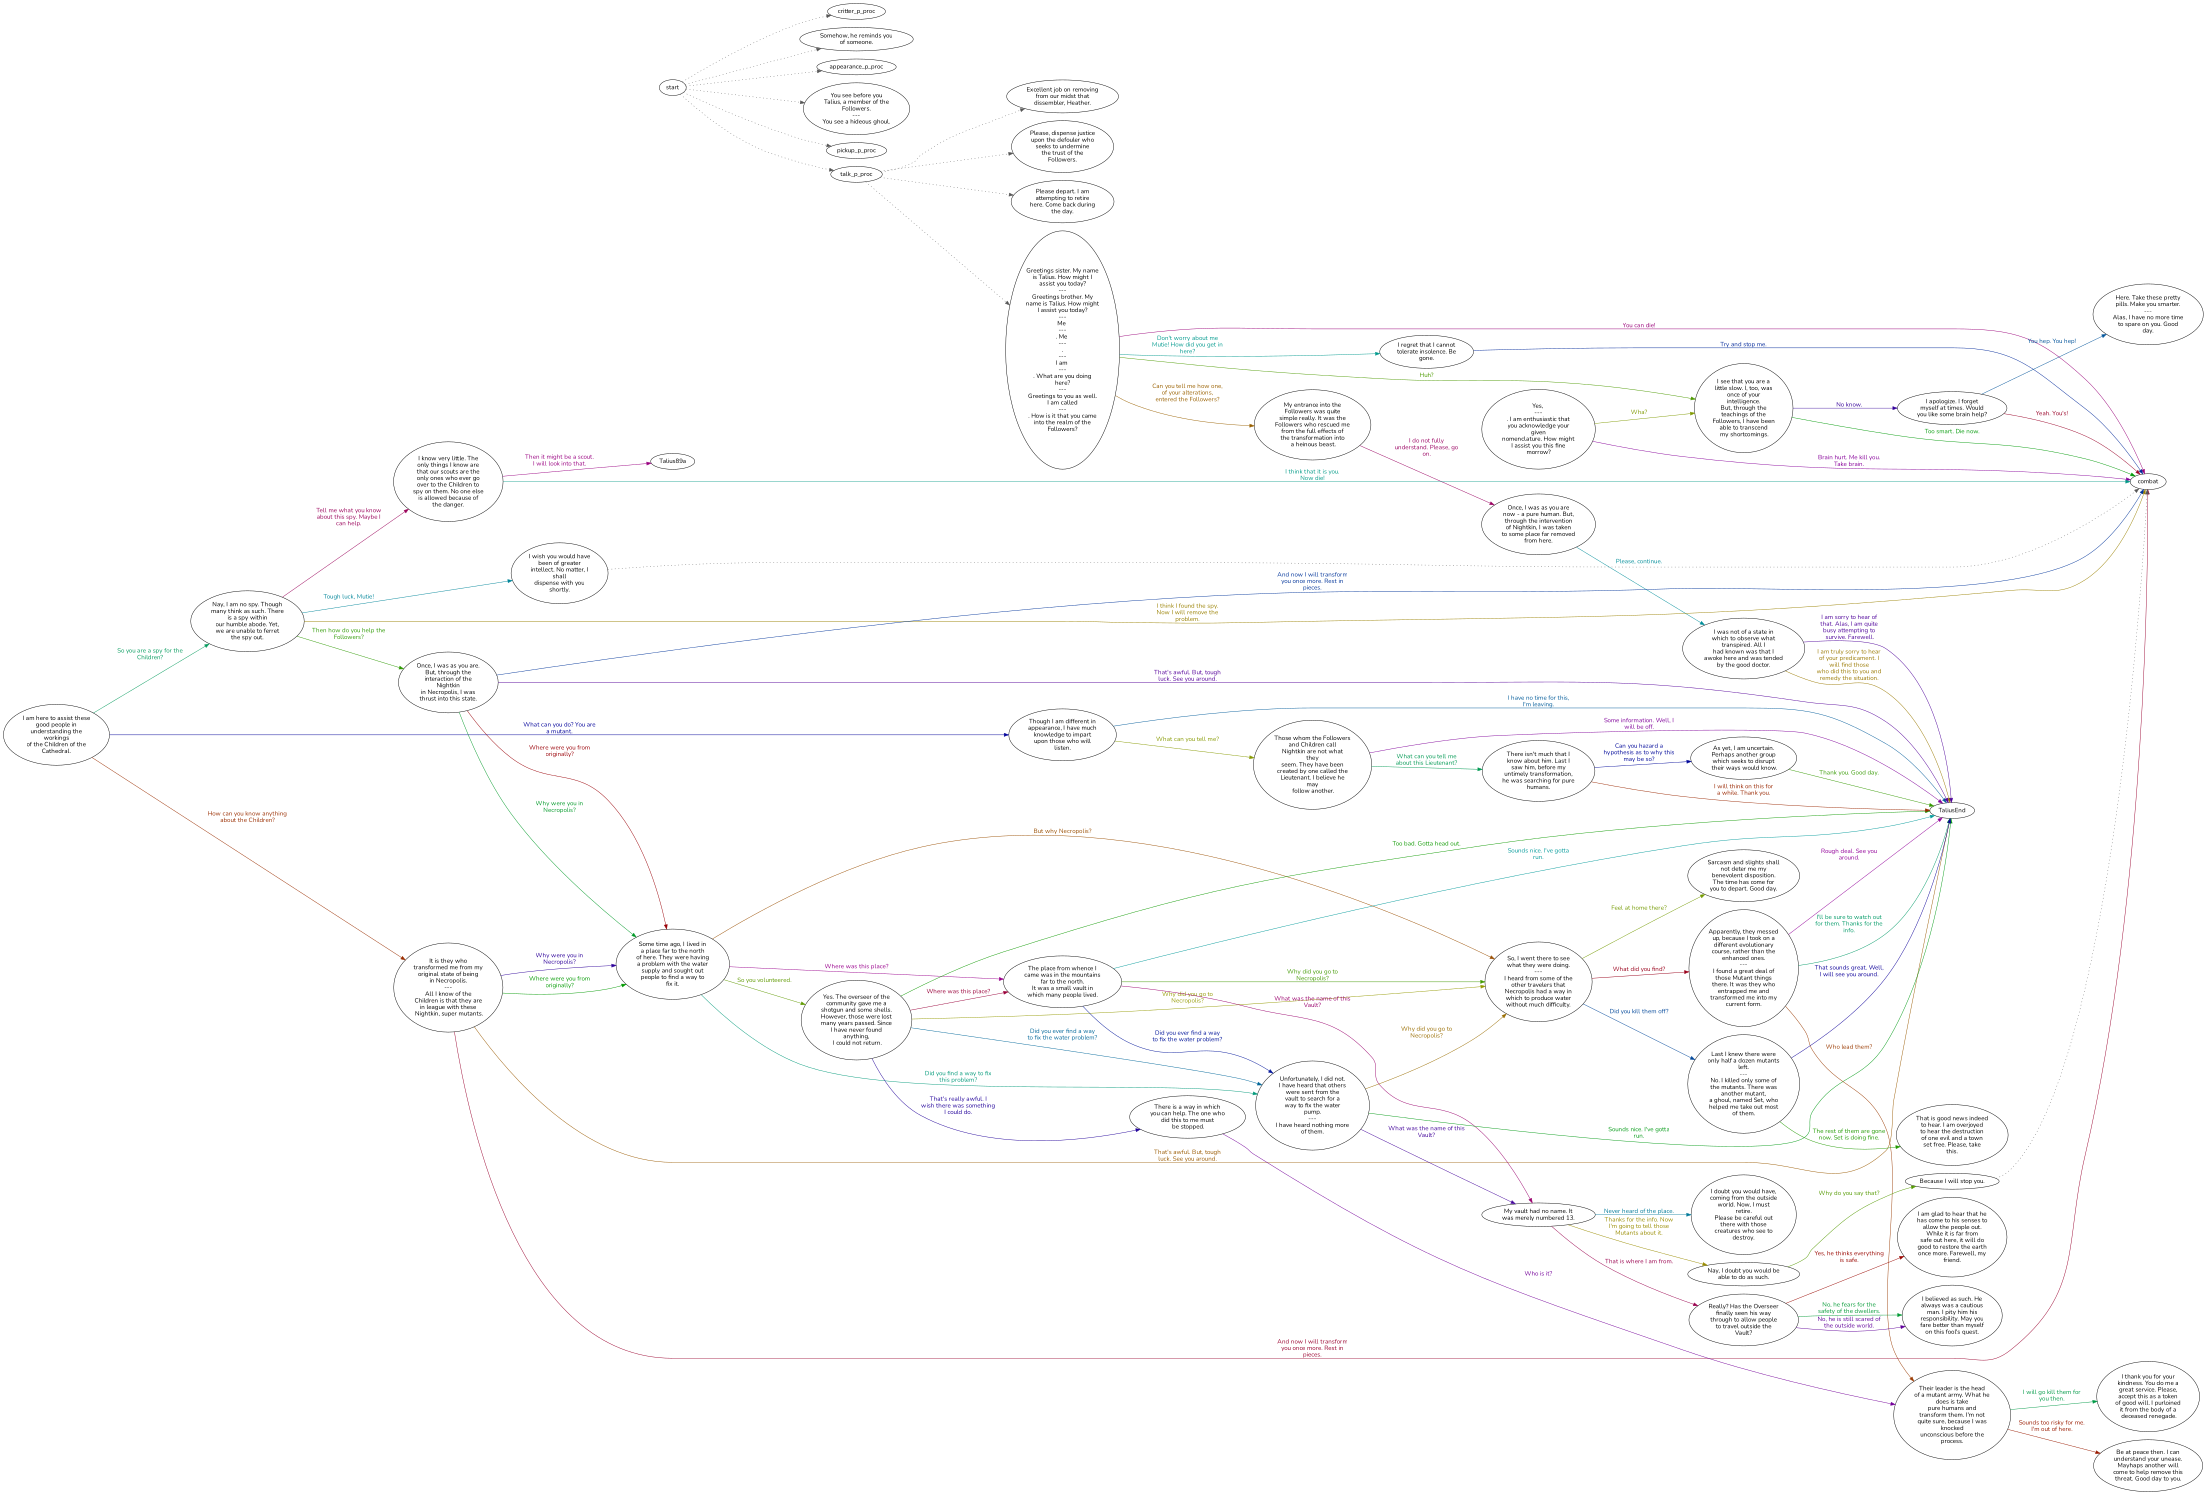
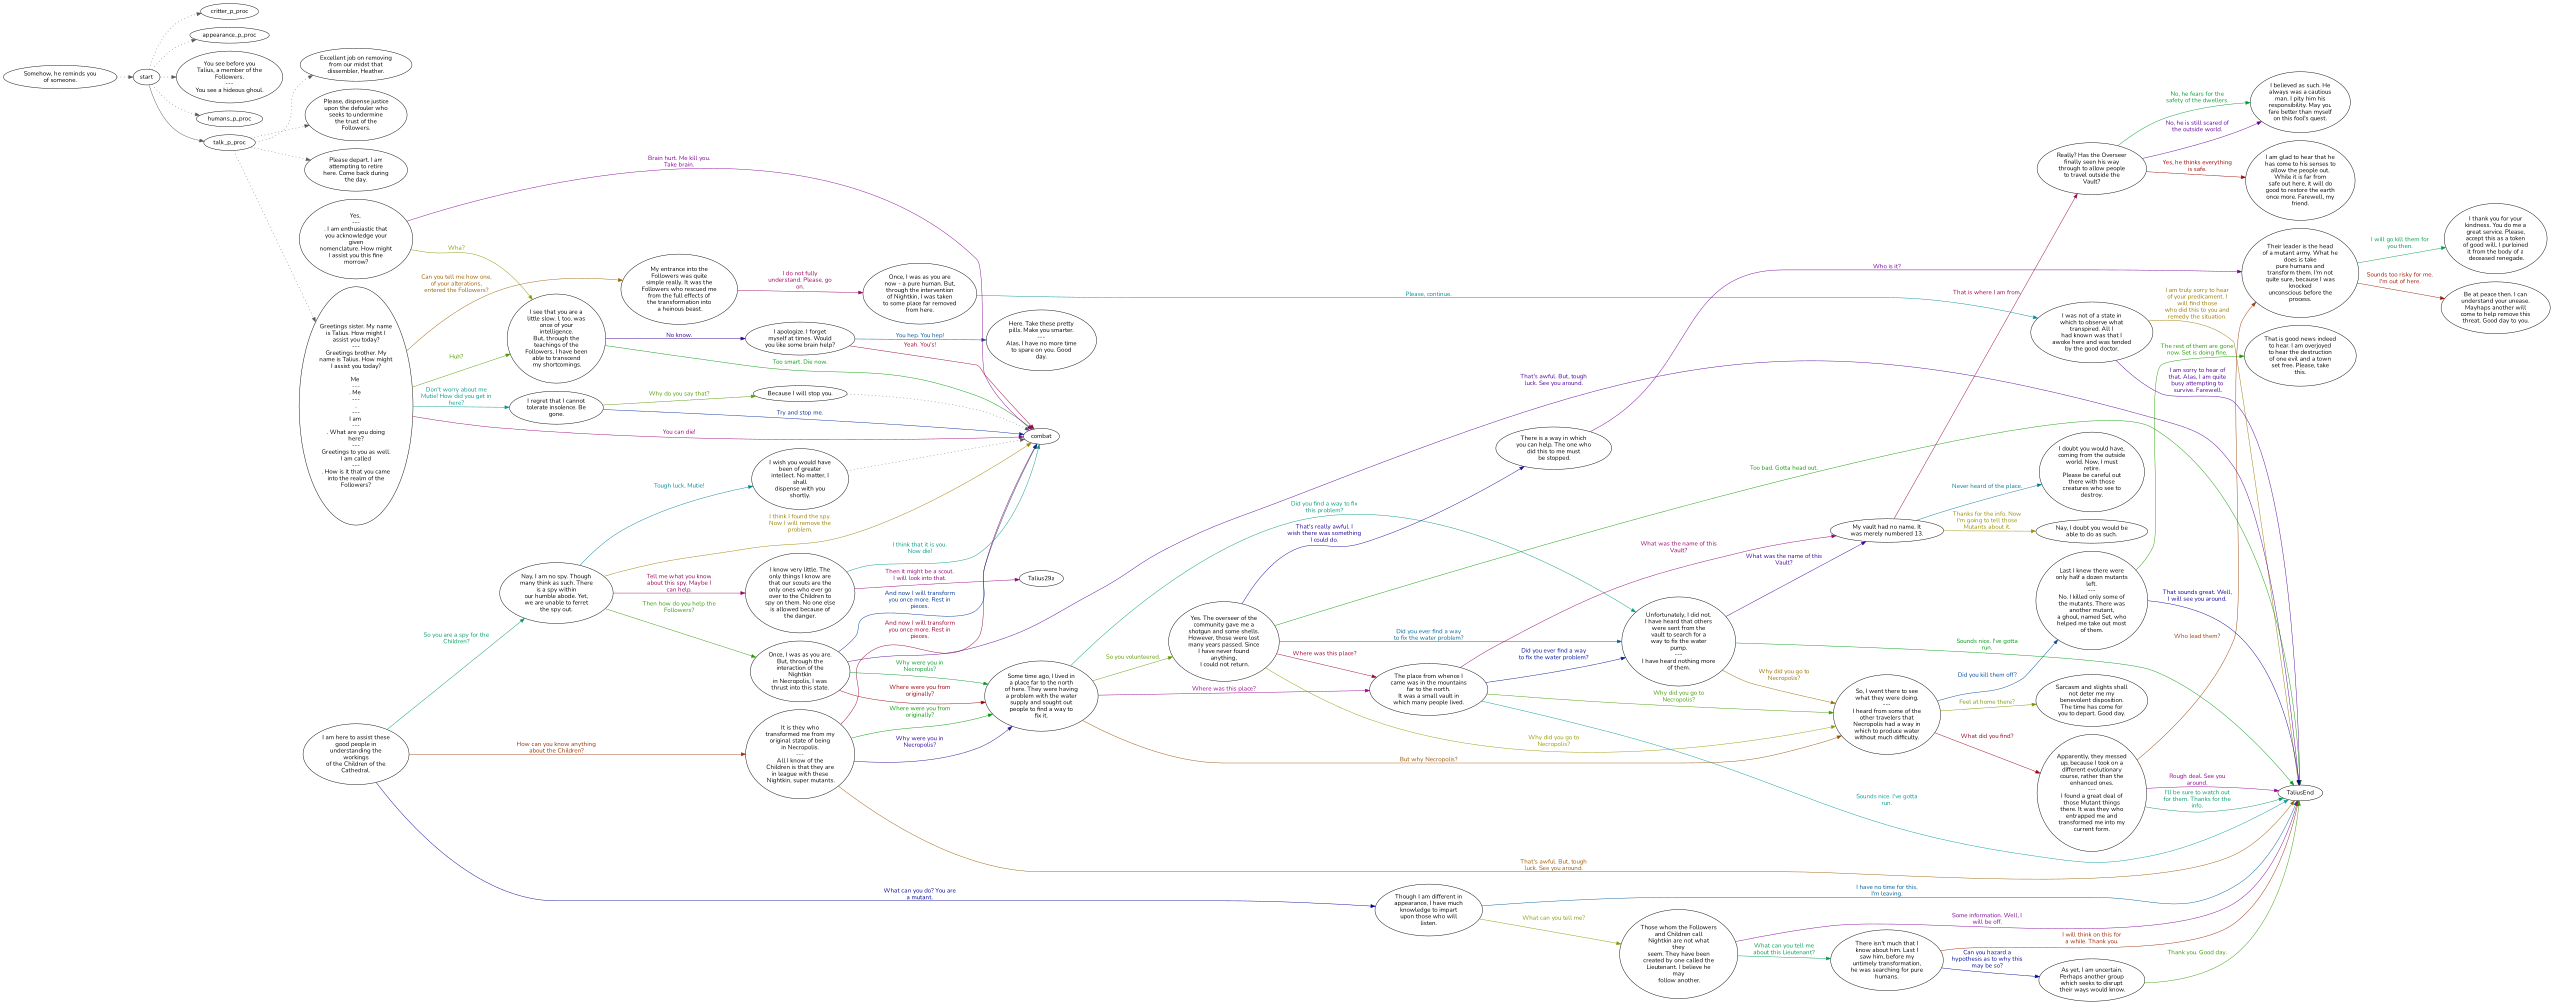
edge "start" -> "Somehow, he reminds you of someone.": reversed
edge "start" -> "talk_p_proc": style dotted -> solid
node "pickup_p_proc": label "pickup_p_proc" -> "humans_p_proc"
node "Talius89a": label "Talius89a" -> "Talius29a"
edge "Nay, I doubt you would be able to do as such." -> "Because I will stop you.": now "I regret that I cannot tolerate insolence. Be gone." -> "Because I will stop you."
